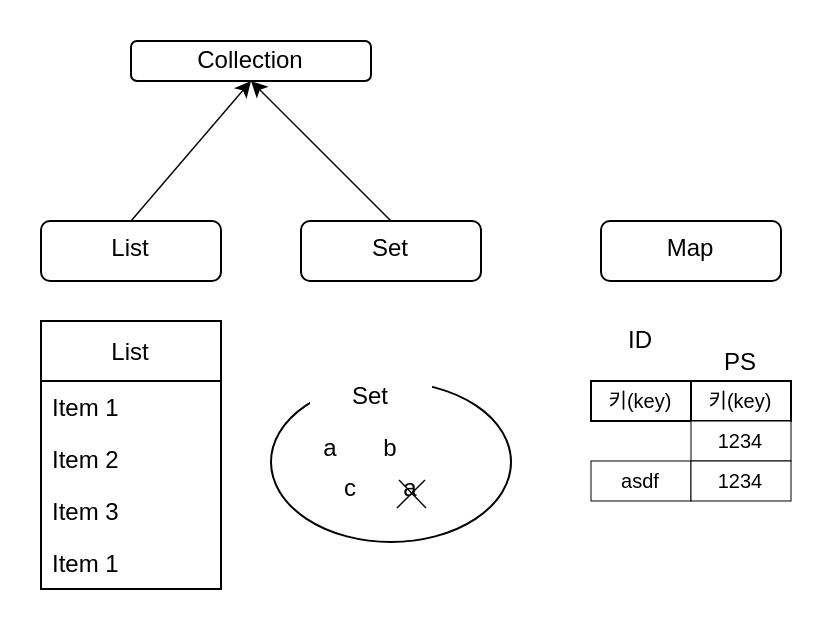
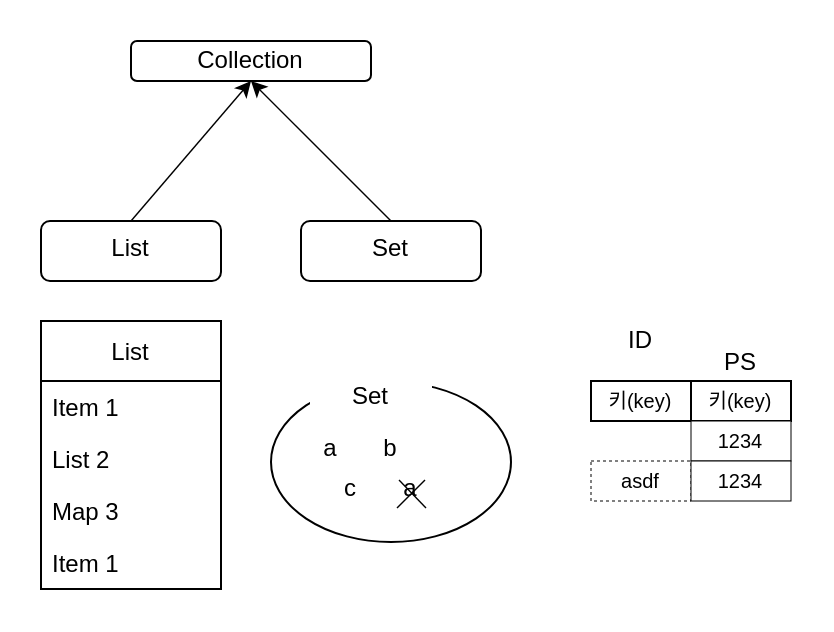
node "Map": removed
node "Item 2": label "Item 2" -> "List 2"
node "asdf": style solid -> dashed
node "Item 3": label "Item 3" -> "Map 3"
